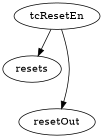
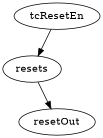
edge "tcResetEn" -> "resetOut": now "resets" -> "resetOut"
